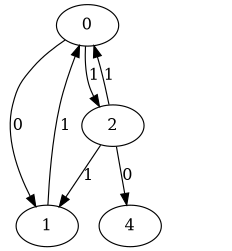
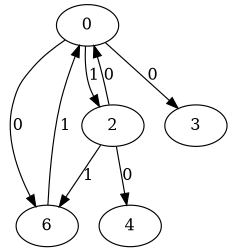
edge "2" -> "0": label "1" -> "0"
node "3": added
node "1": label "1" -> "6"
